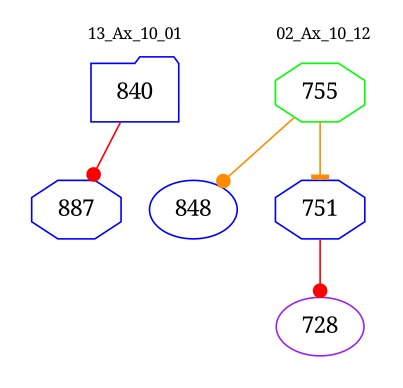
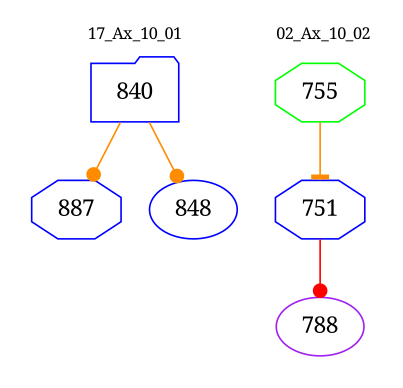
cluster "13_Ax_10_01": label "13_Ax_10_01" -> "17_Ax_10_01"
cluster "02_Ax_10_12": label "02_Ax_10_12" -> "02_Ax_10_02"
edge "755" -> "848": now "840" -> "848"
edge "840" -> "887": color red -> darkorange
node "728": label "728" -> "788"
